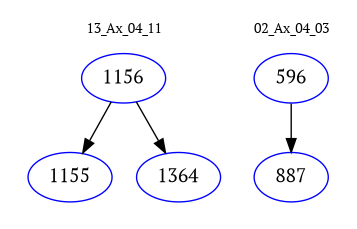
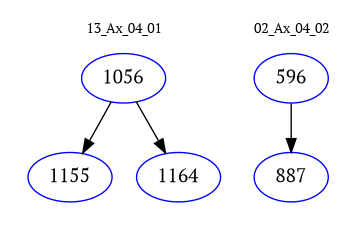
cluster "13_Ax_04_11": label "13_Ax_04_11" -> "13_Ax_04_01"
cluster "02_Ax_04_03": label "02_Ax_04_03" -> "02_Ax_04_02"
node "1156": label "1156" -> "1056"
node "1364": label "1364" -> "1164"
